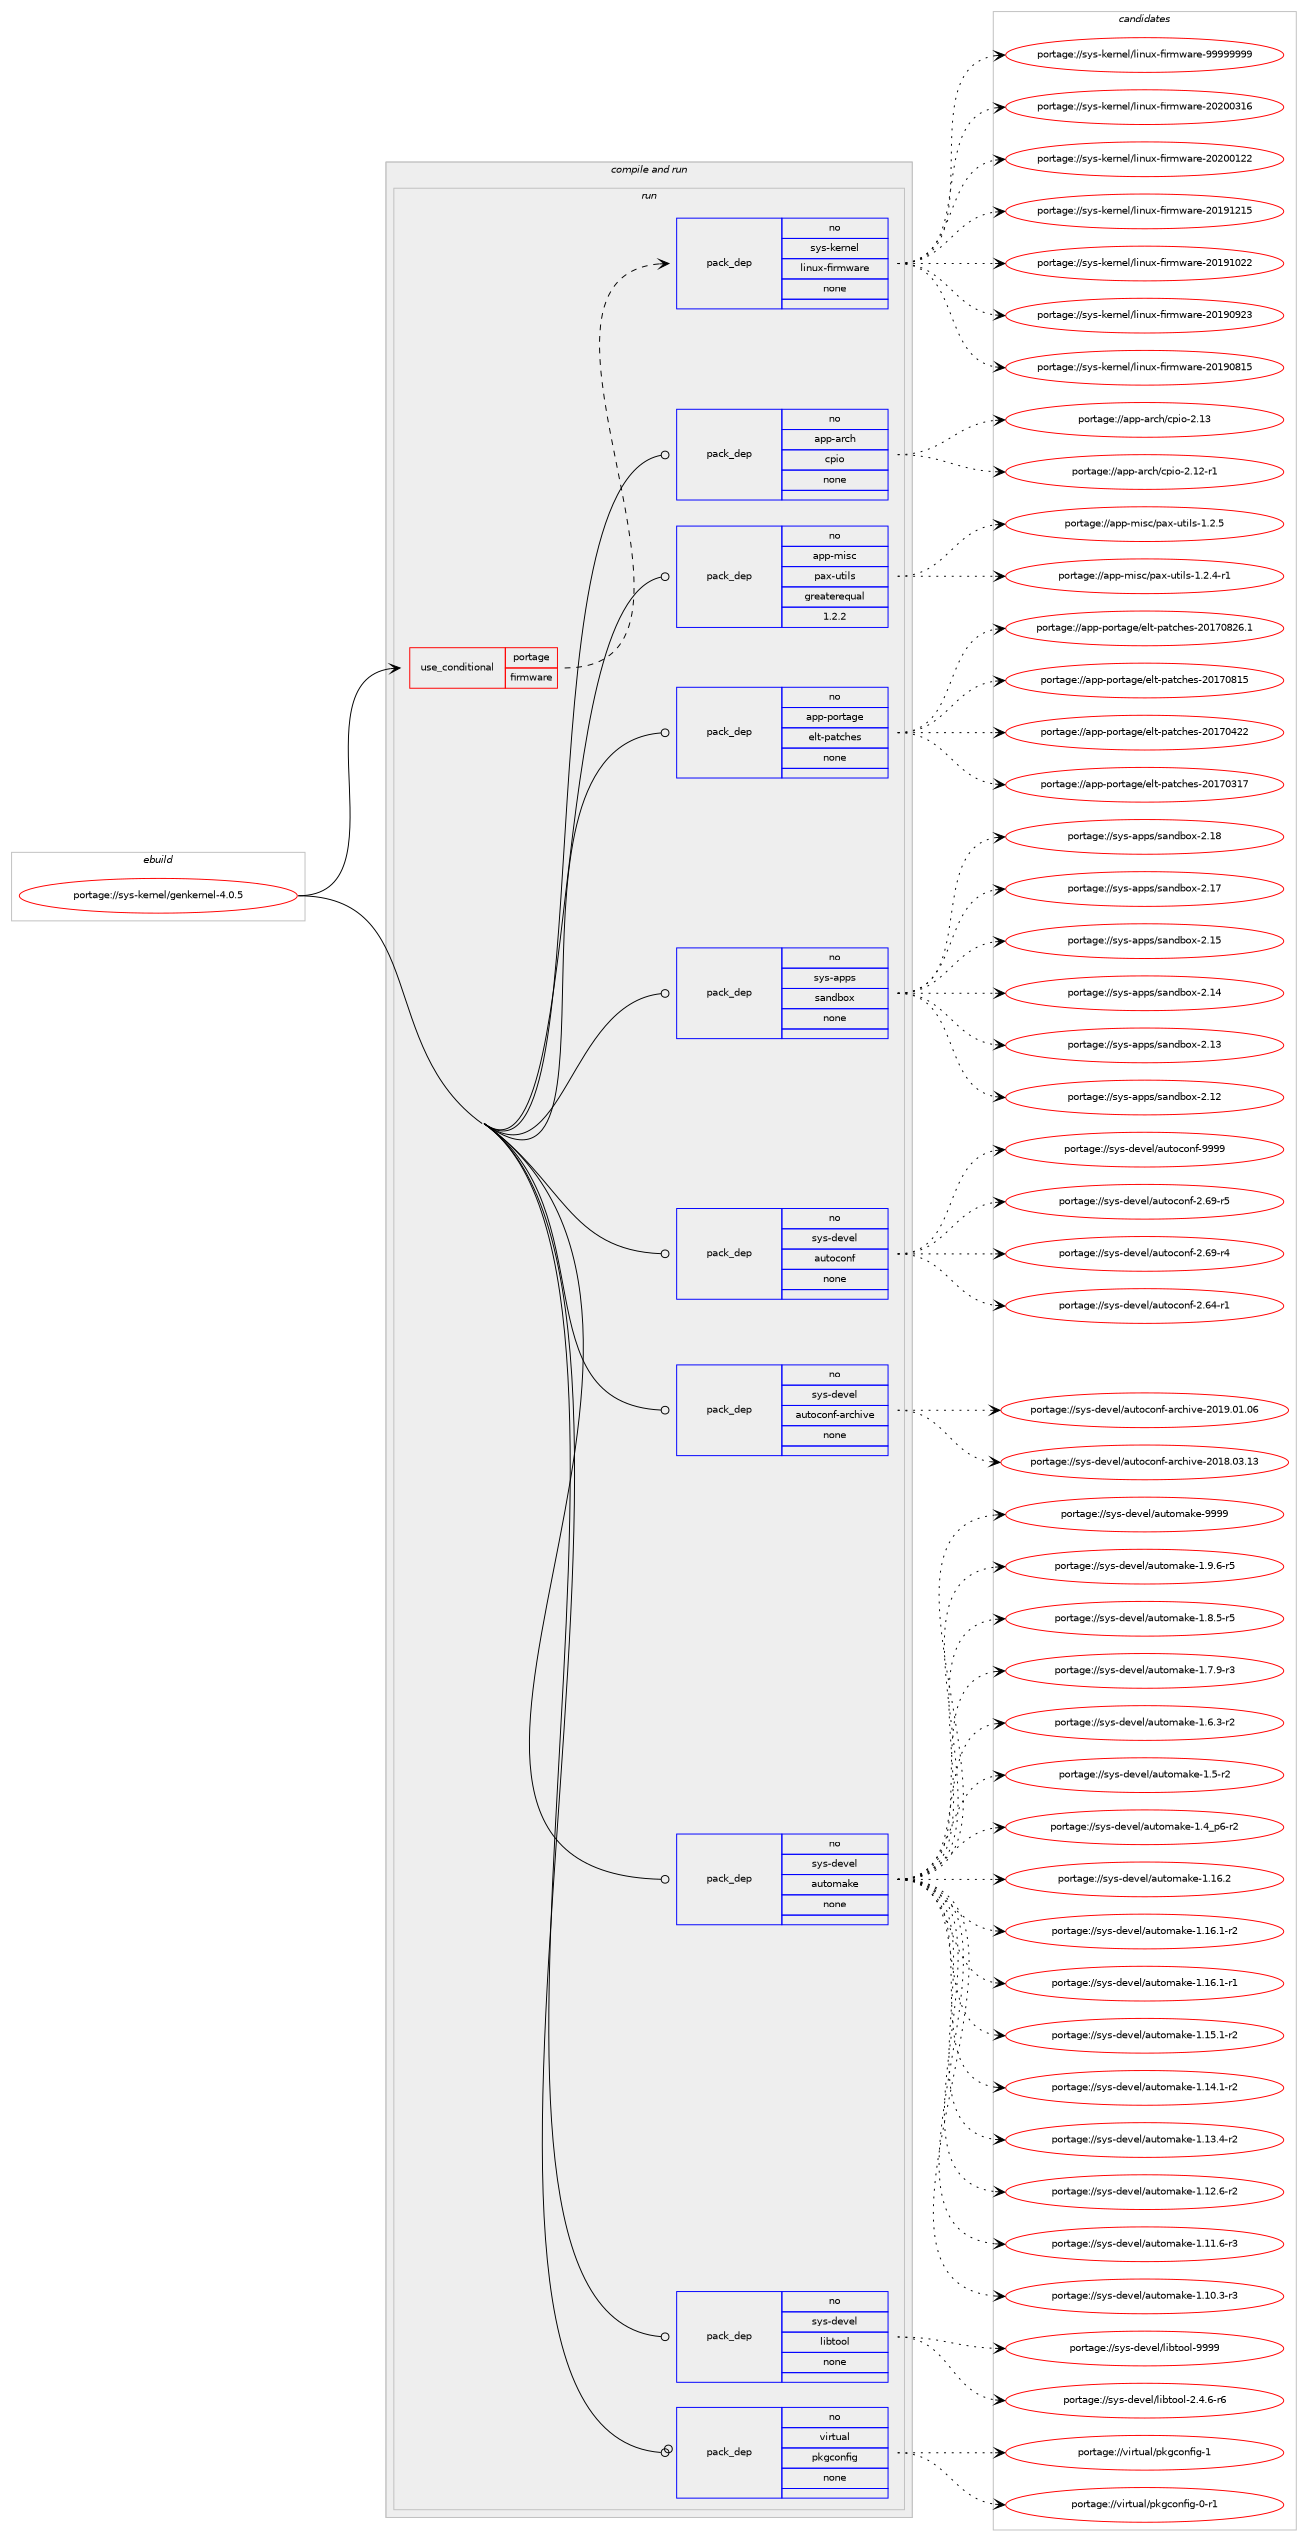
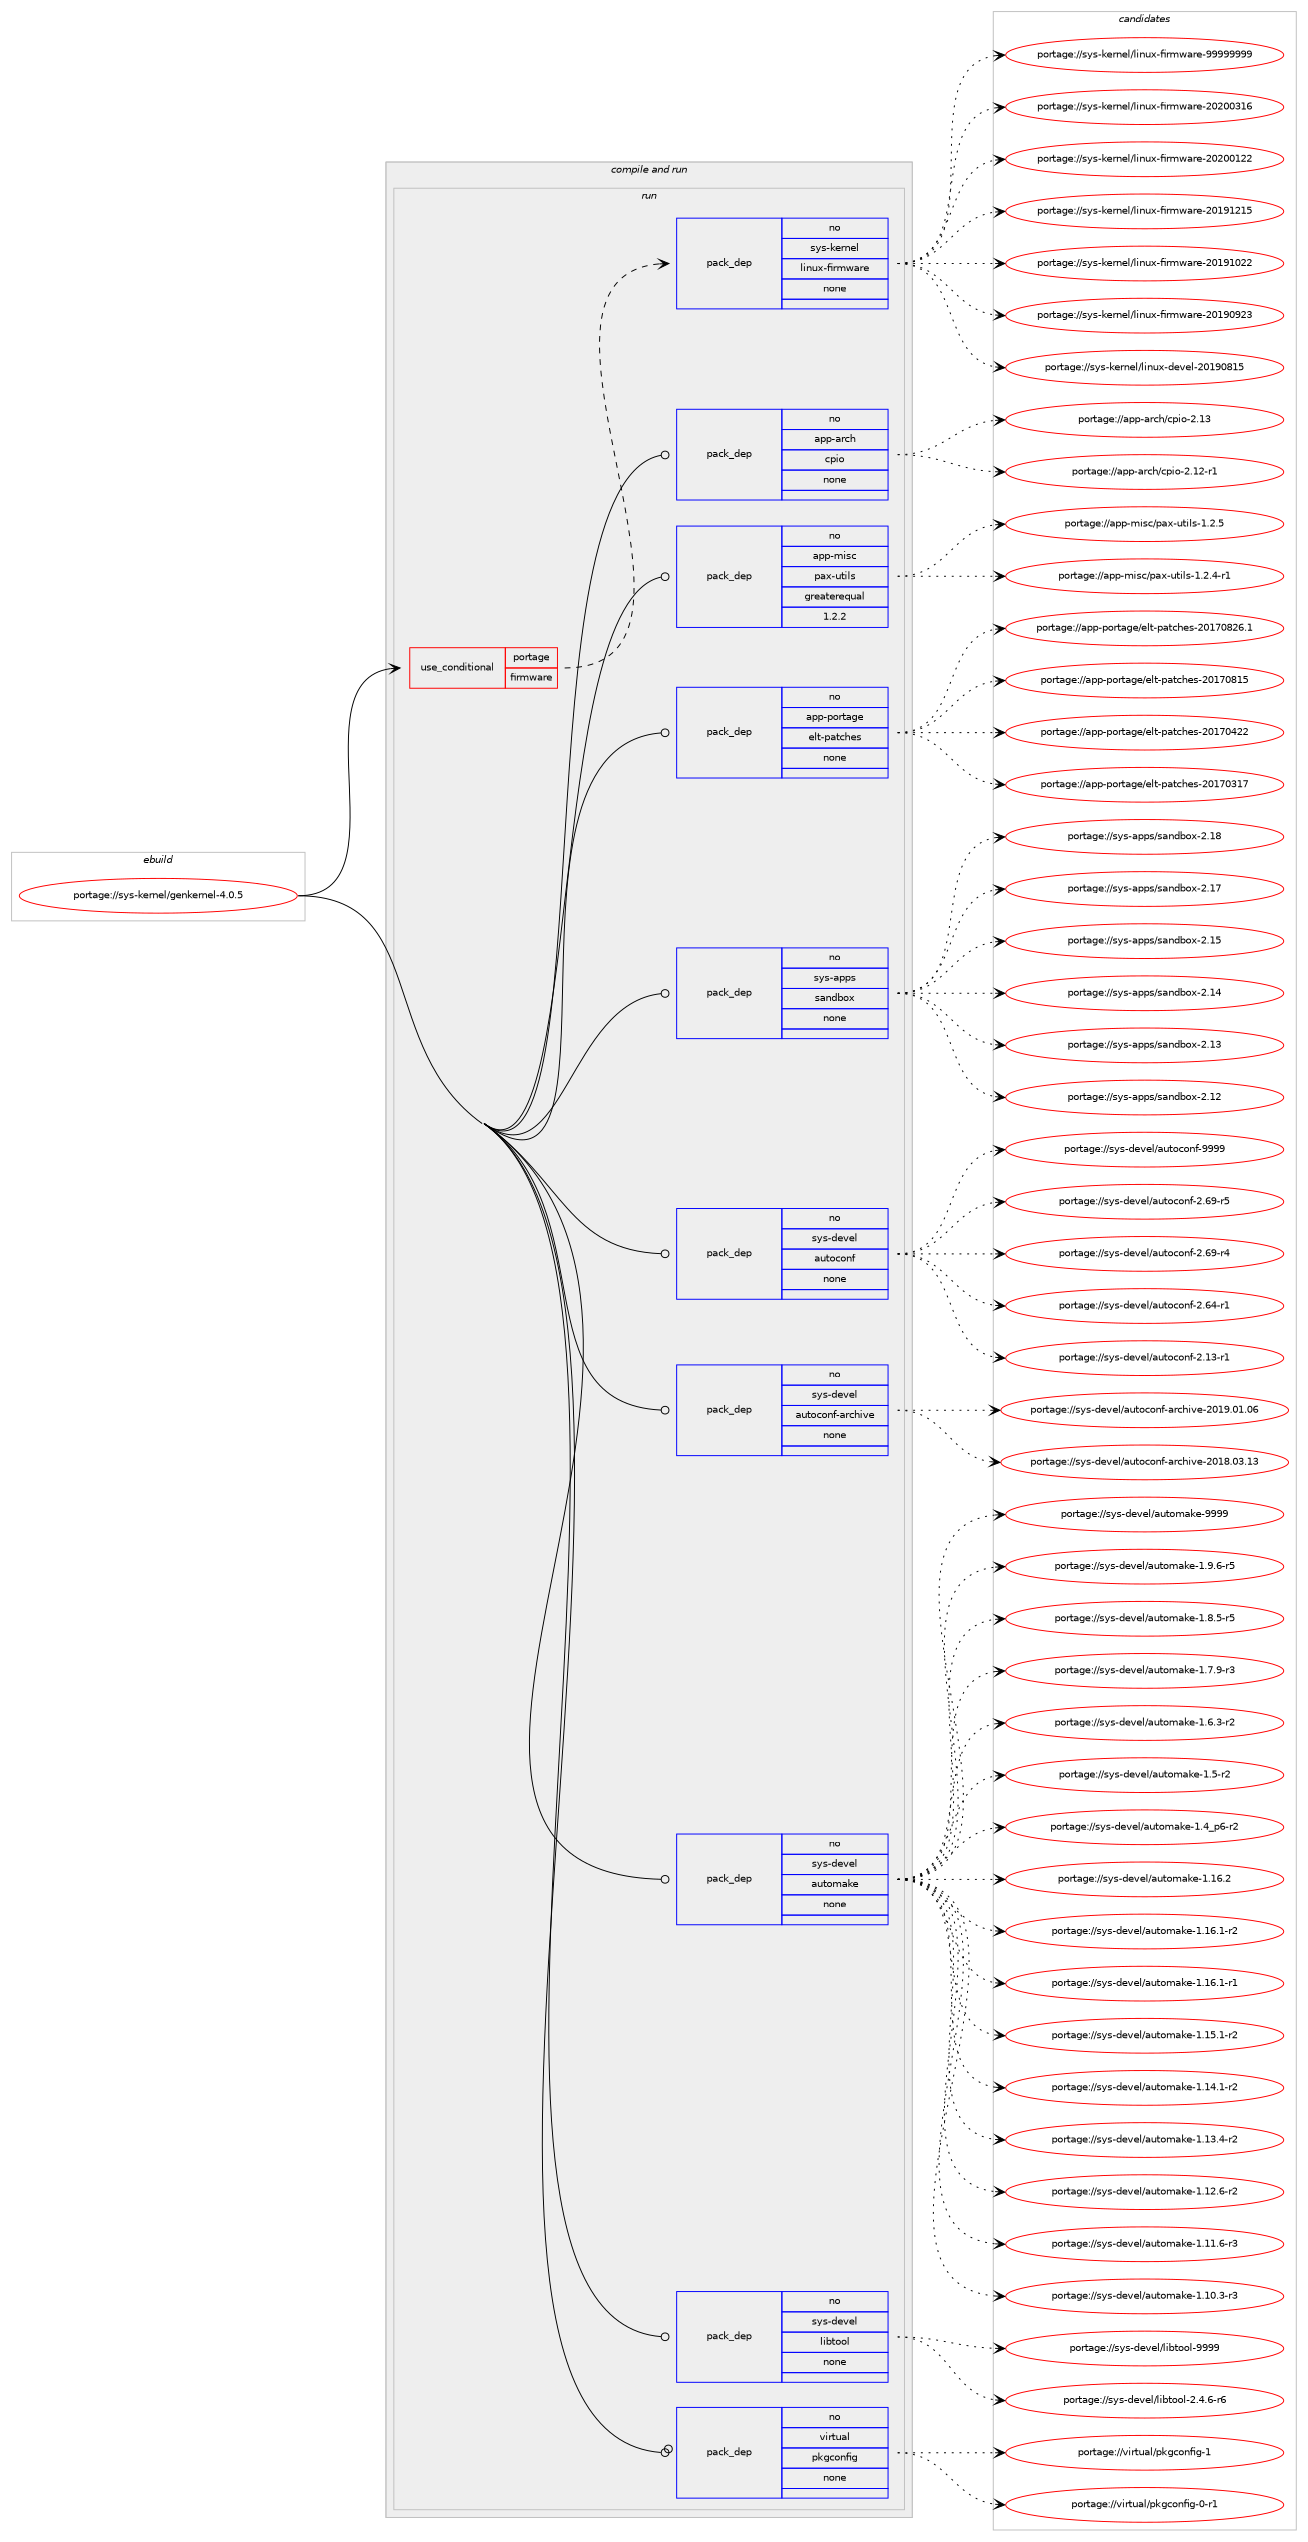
node "portage://sys-kernel/linux-firmware-20190815": label "portage://sys-kernel/linux-firmware-20190815" -> "portage://sys-kernel/linux-devel-20190815"
node "portage://sys-devel/autoconf-2.13-r1": added
